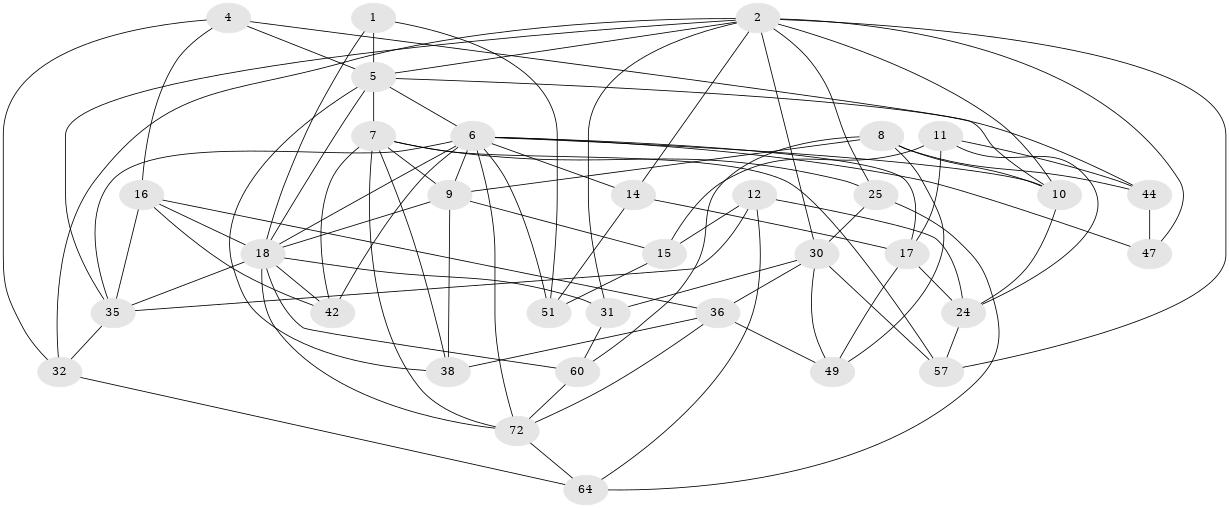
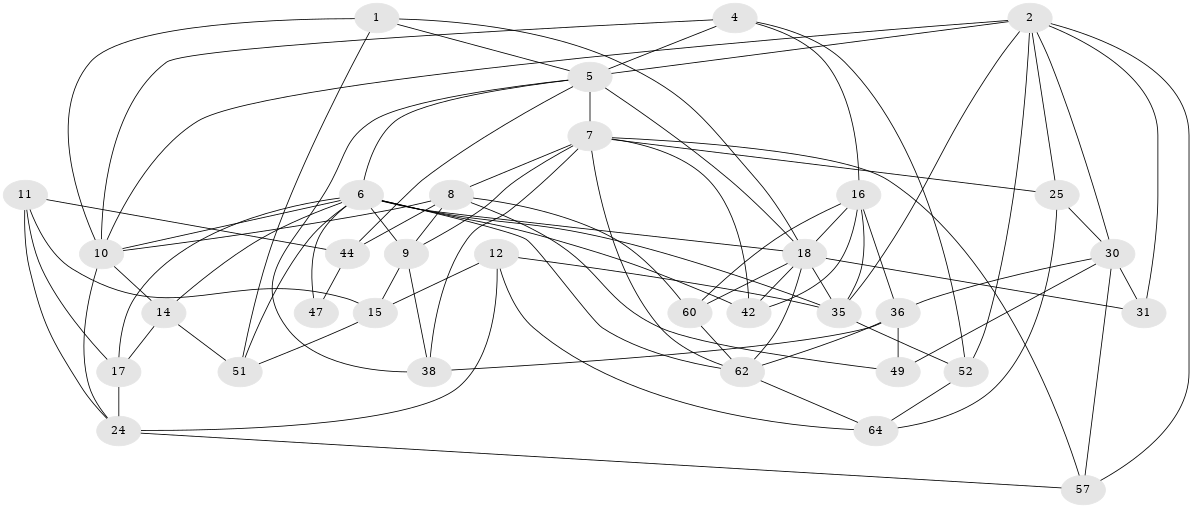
edge "1" -- "10": added
edge "2" -- "47": removed
edge "2" -- "14": now "10" -- "14"
edge "7" -- "8": added
edge "9" -- "18": removed
edge "17" -- "49": removed
edge "31" -- "60": now "16" -- "60"
node "32": label "32" -> "52"
node "72": label "72" -> "62"
